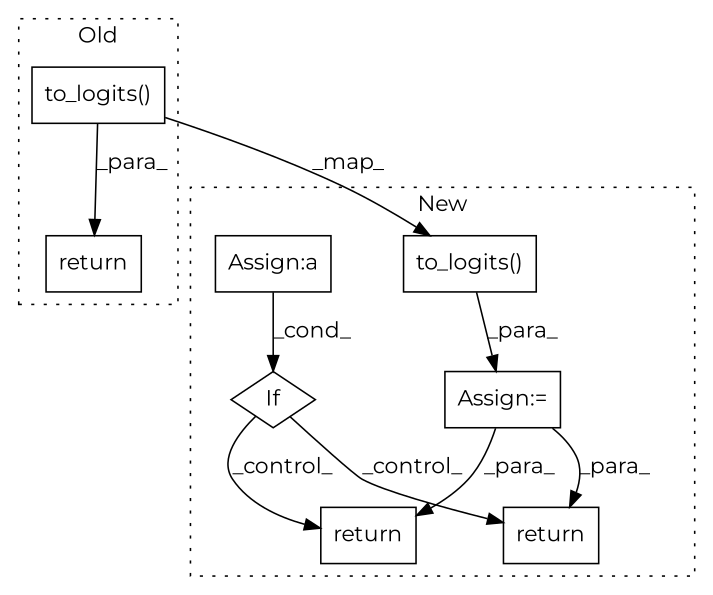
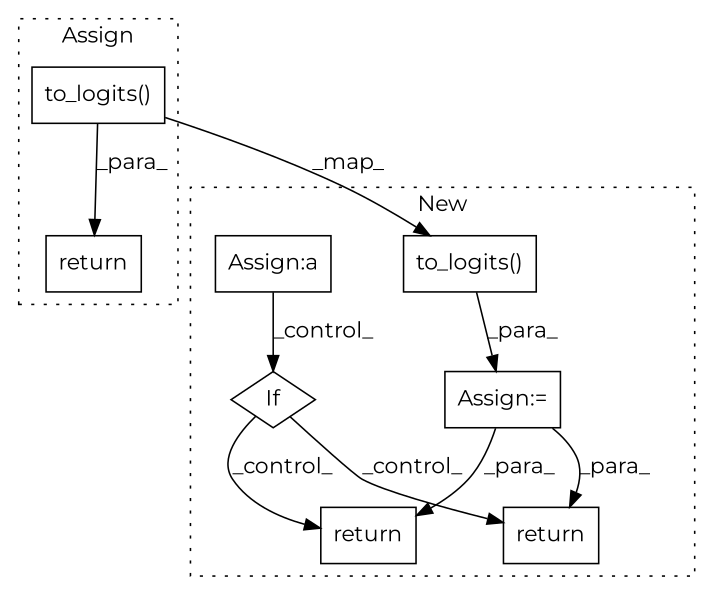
cluster "Old": label "Old" -> "Assign"
edge "Assign:a" -> "If": label "_cond_" -> "_control_"
